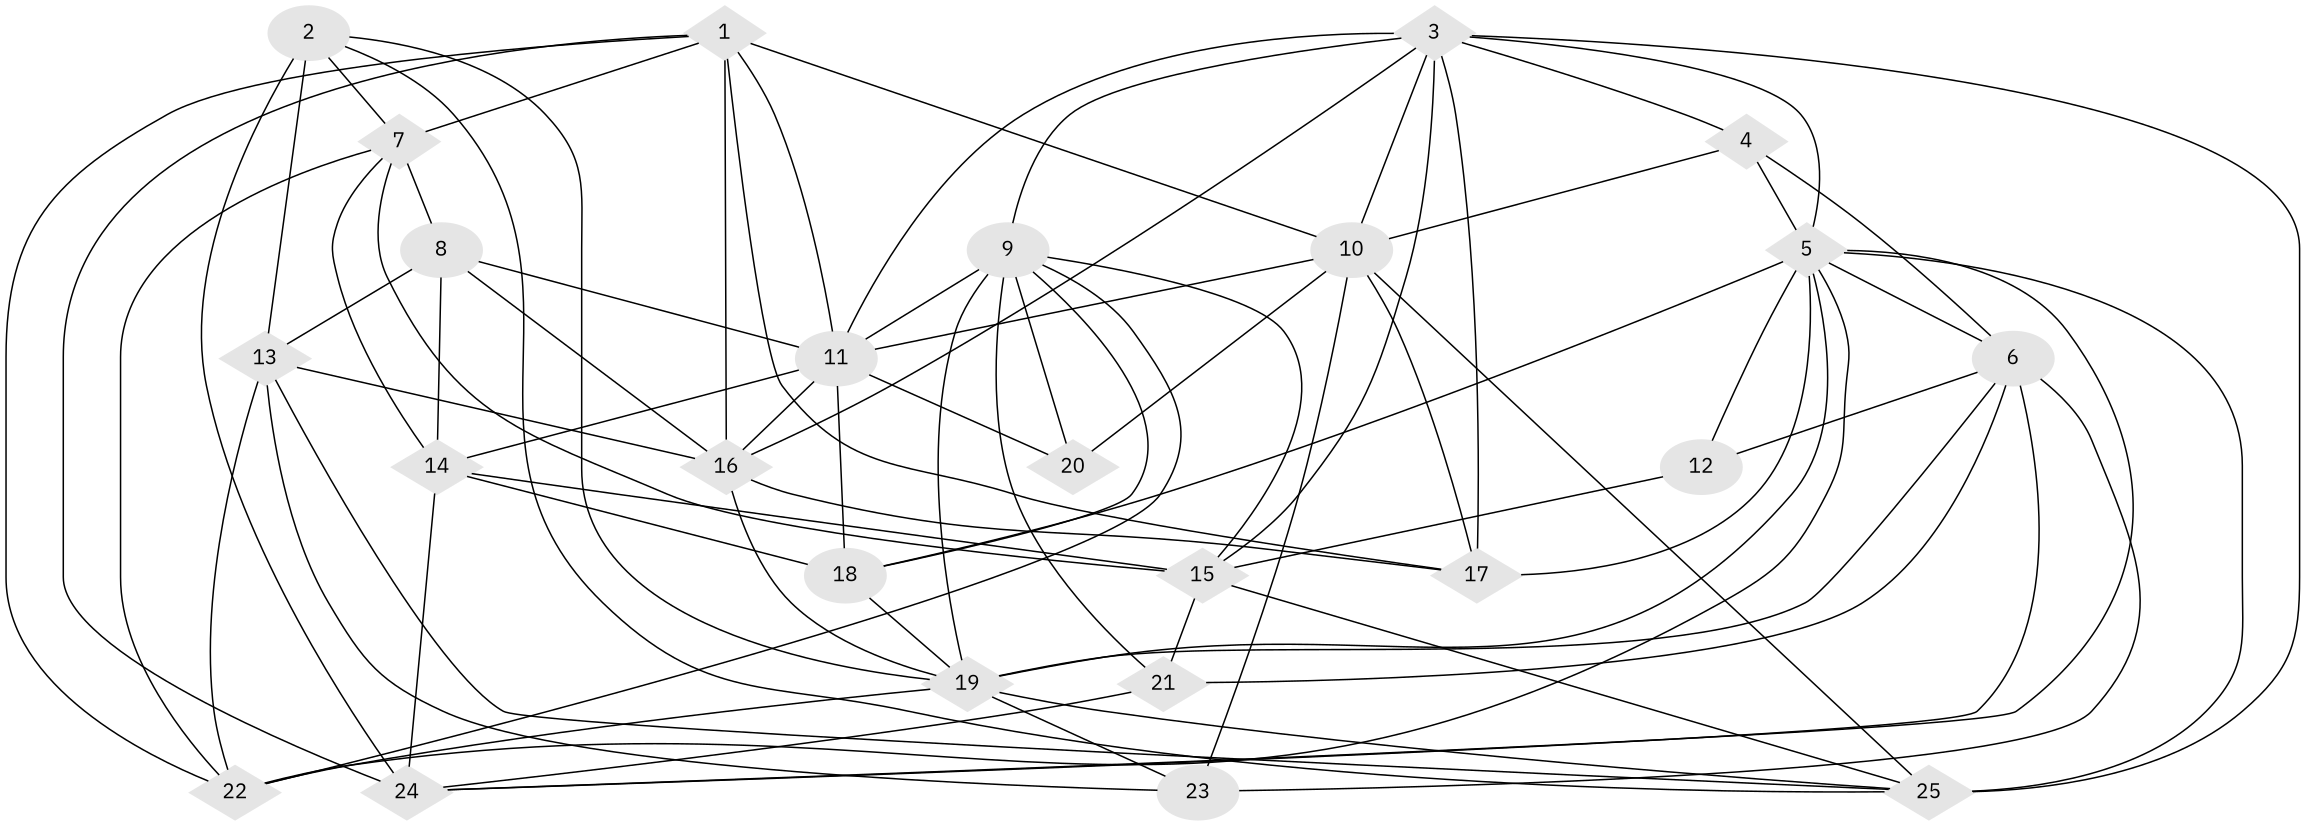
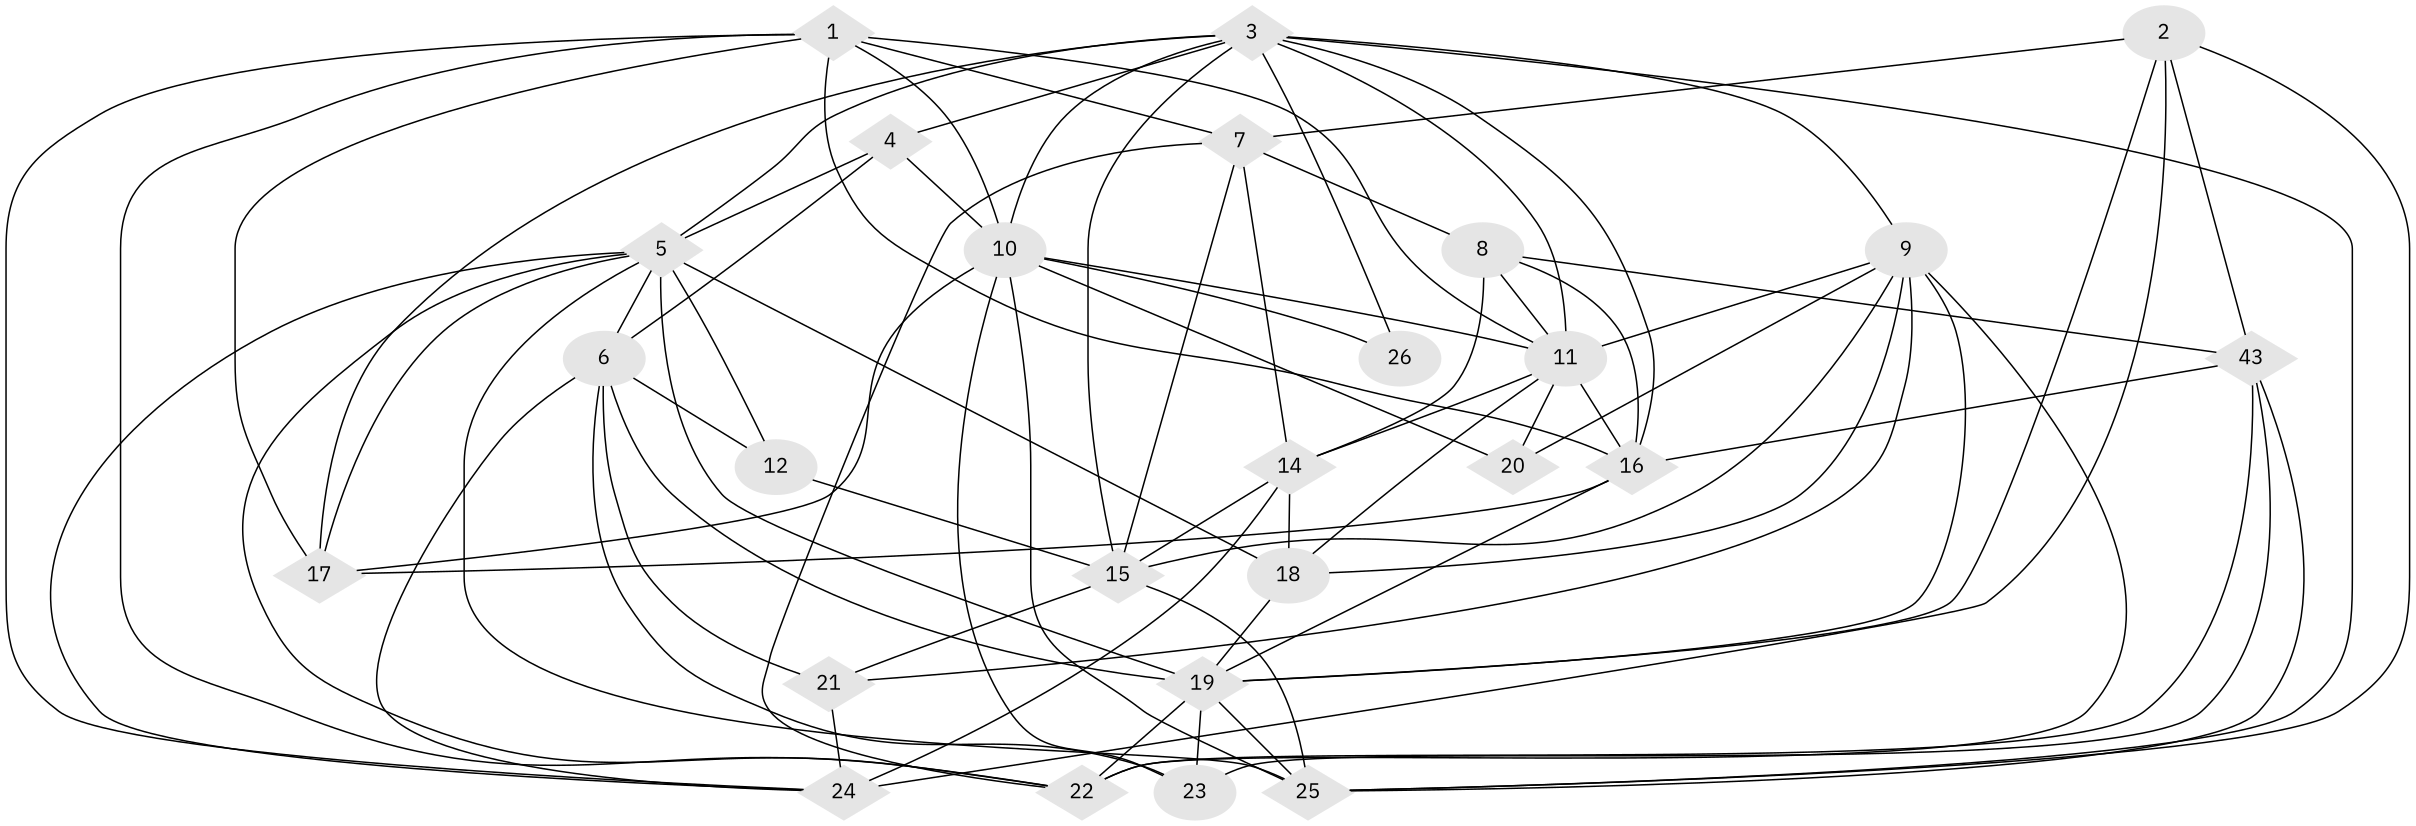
node "13": label "13" -> "43"
node "26": added
